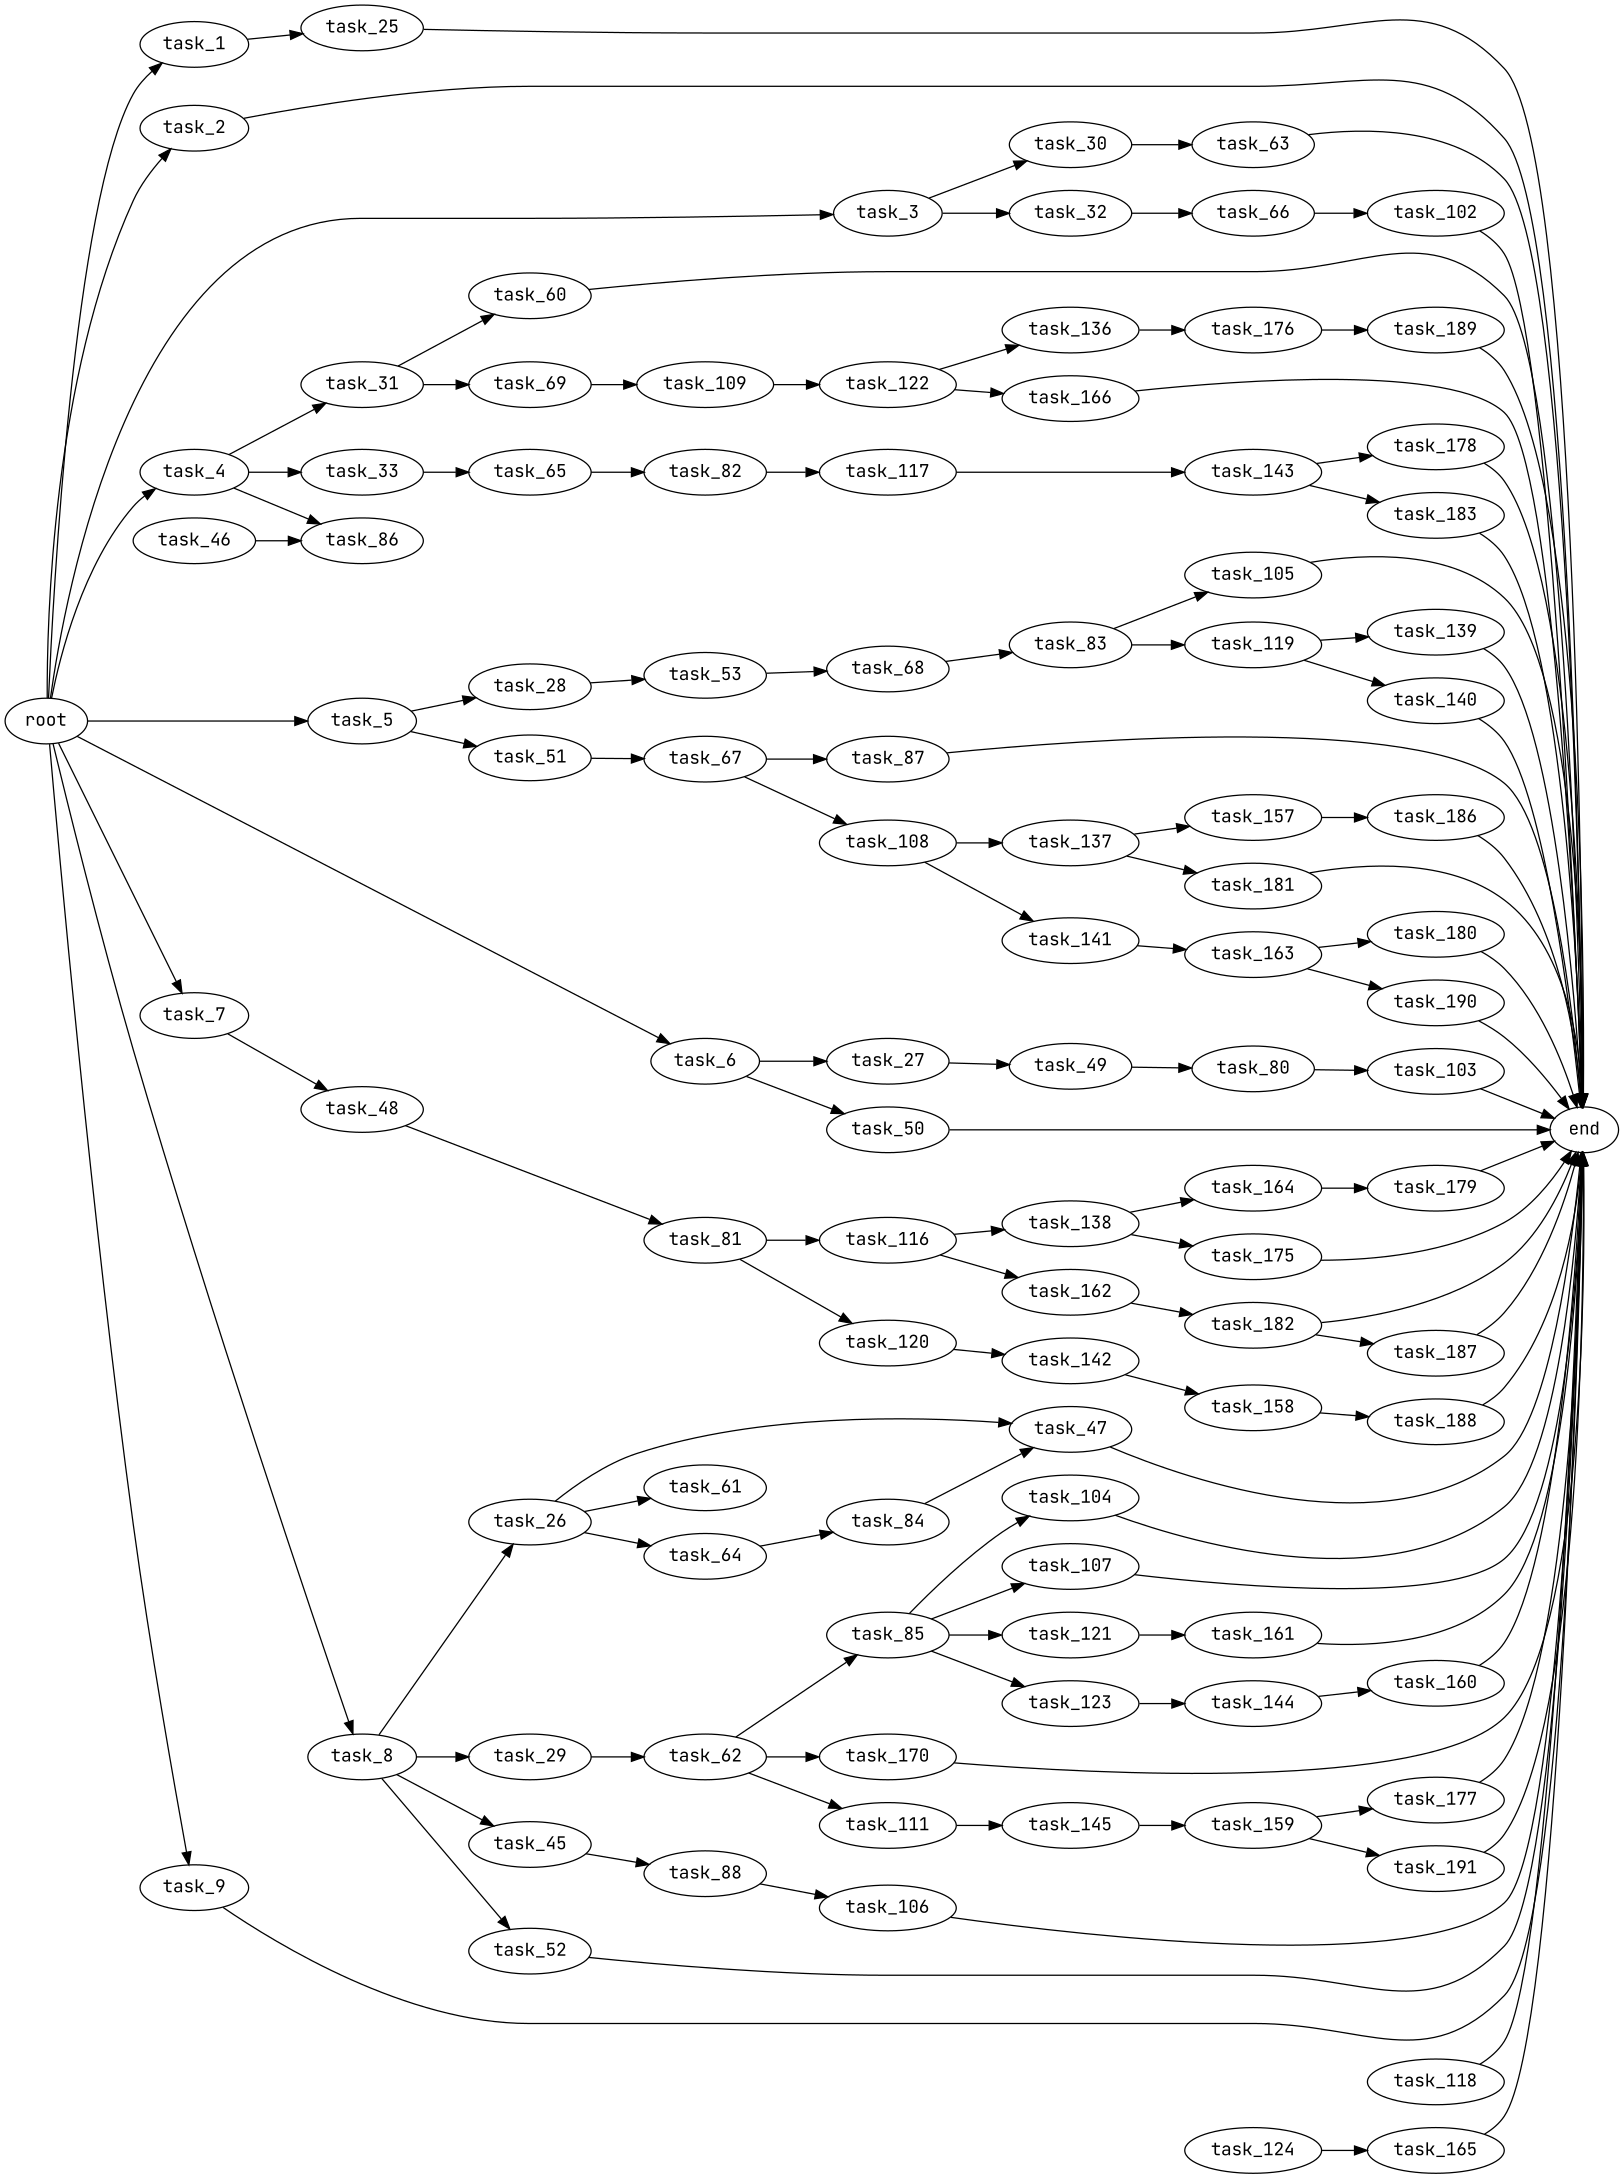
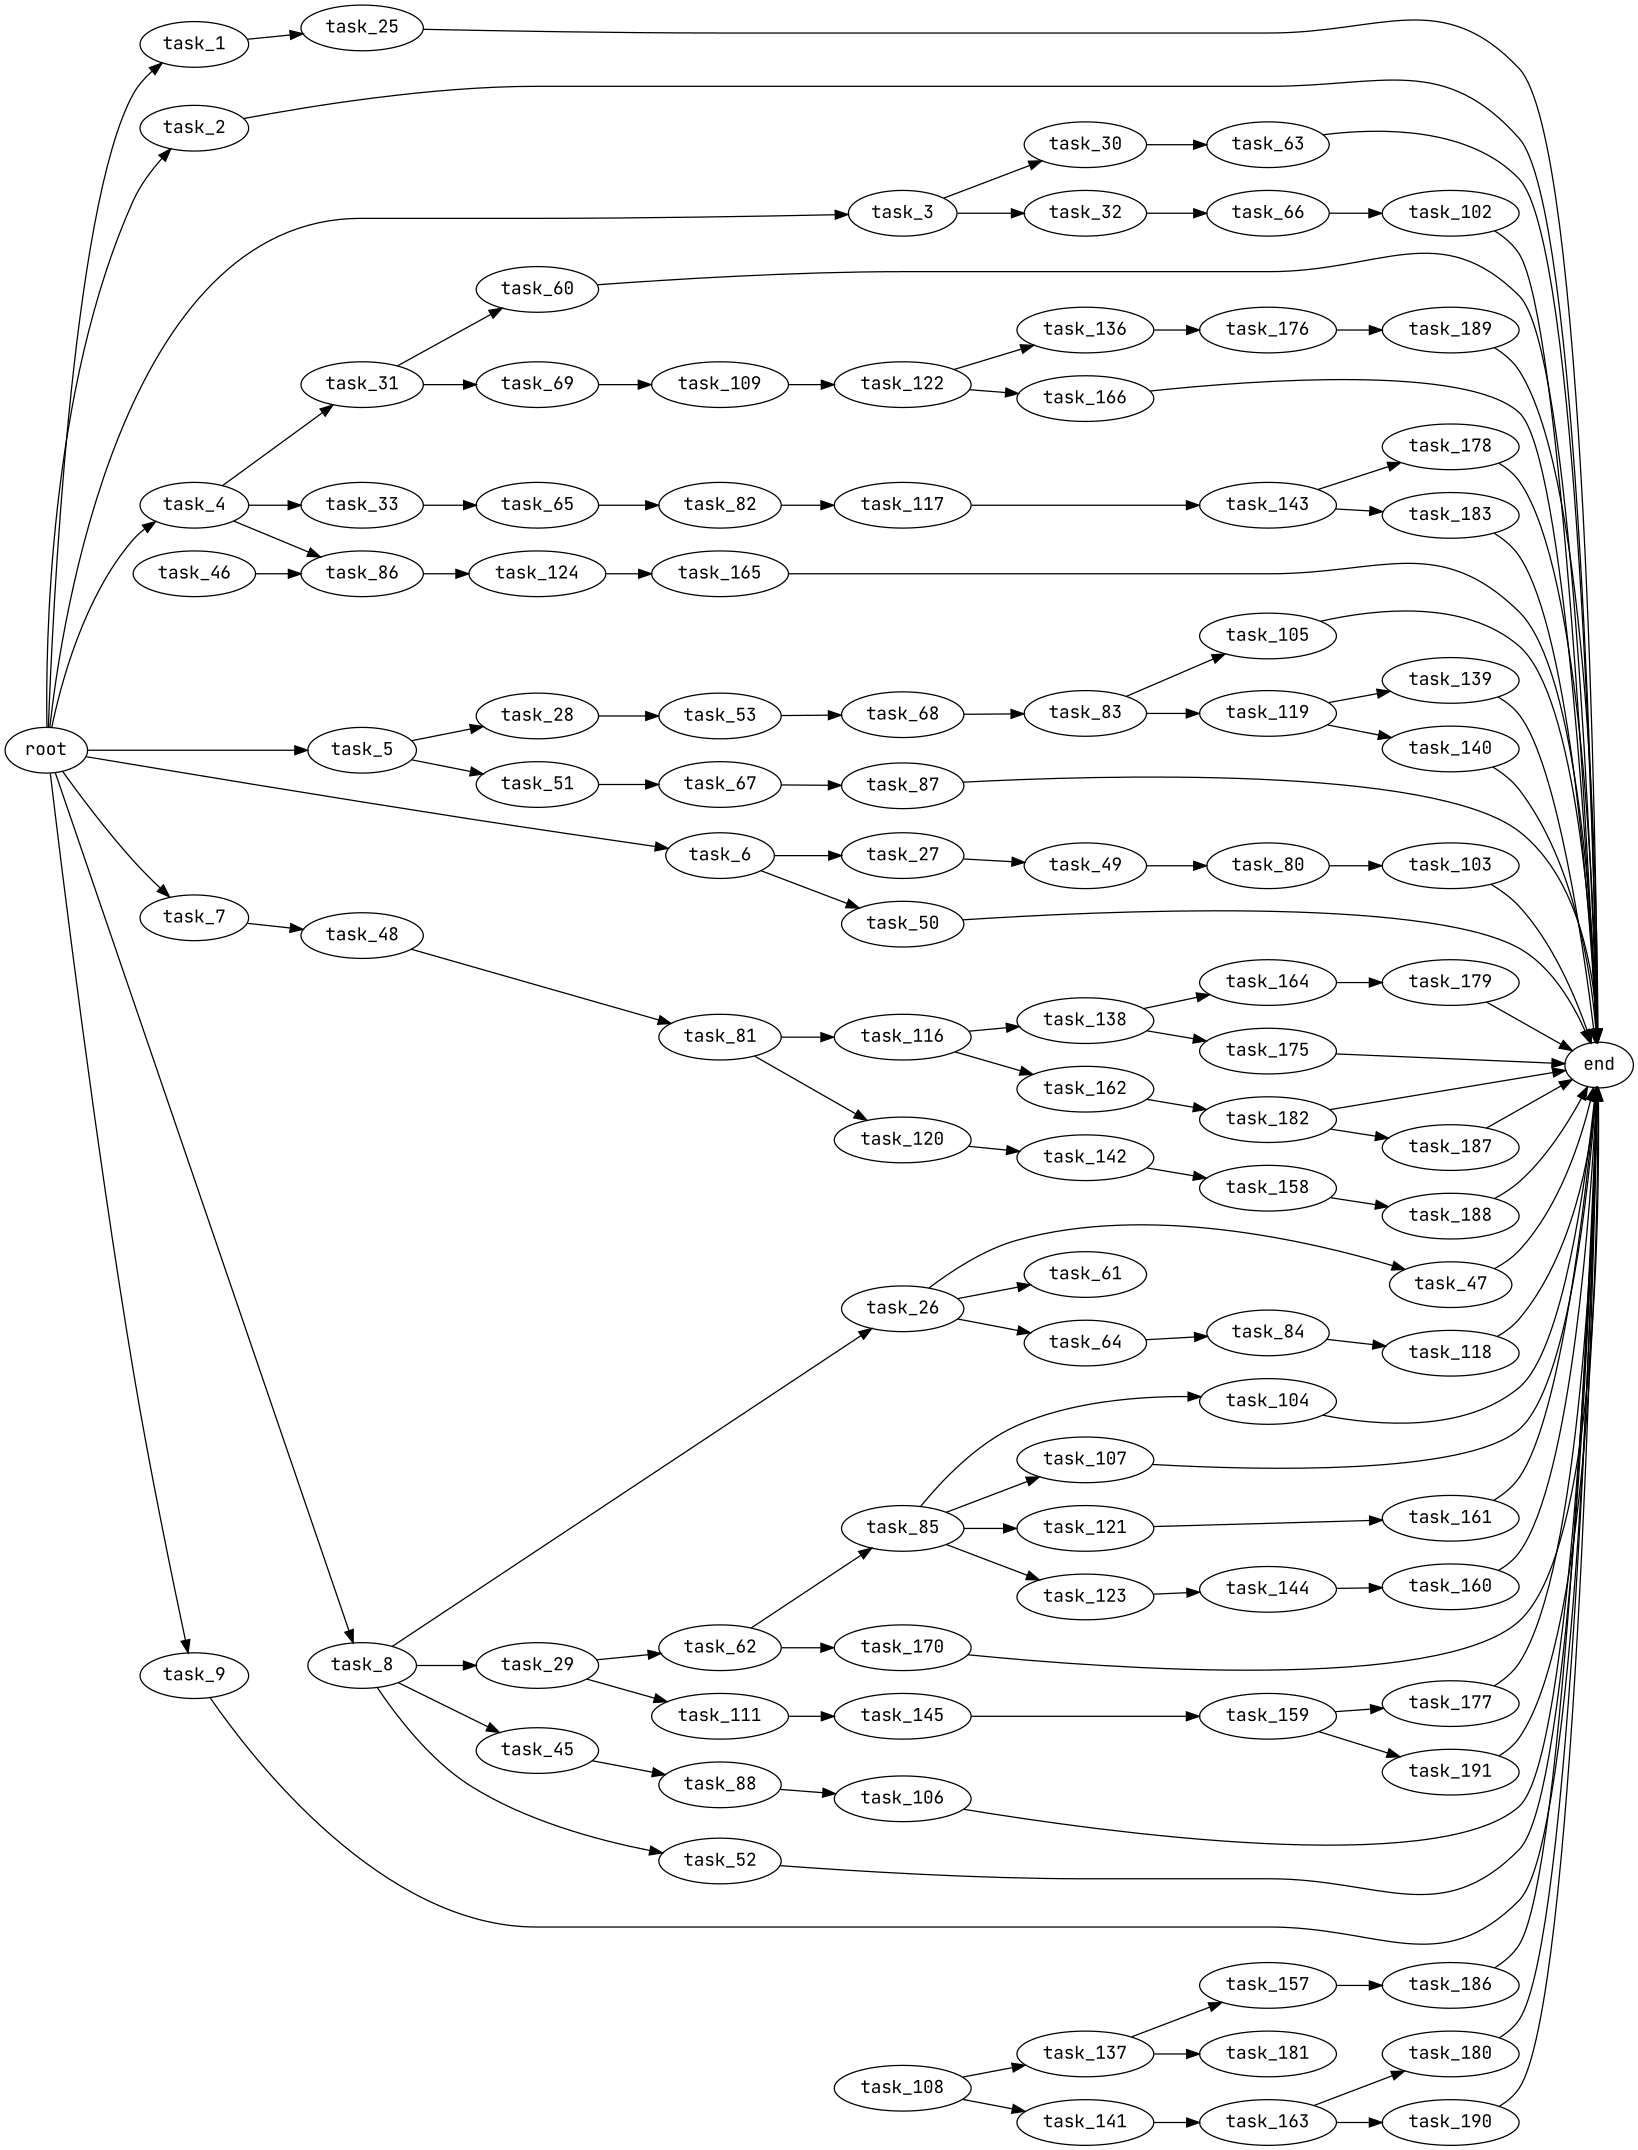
edge "task_86" -> "task_124": added
edge "task_67" -> "task_108": removed
edge "task_181" -> "end": removed
edge "task_84" -> "task_47": now "task_84" -> "task_118"
edge "task_62" -> "task_111": now "task_29" -> "task_111"
